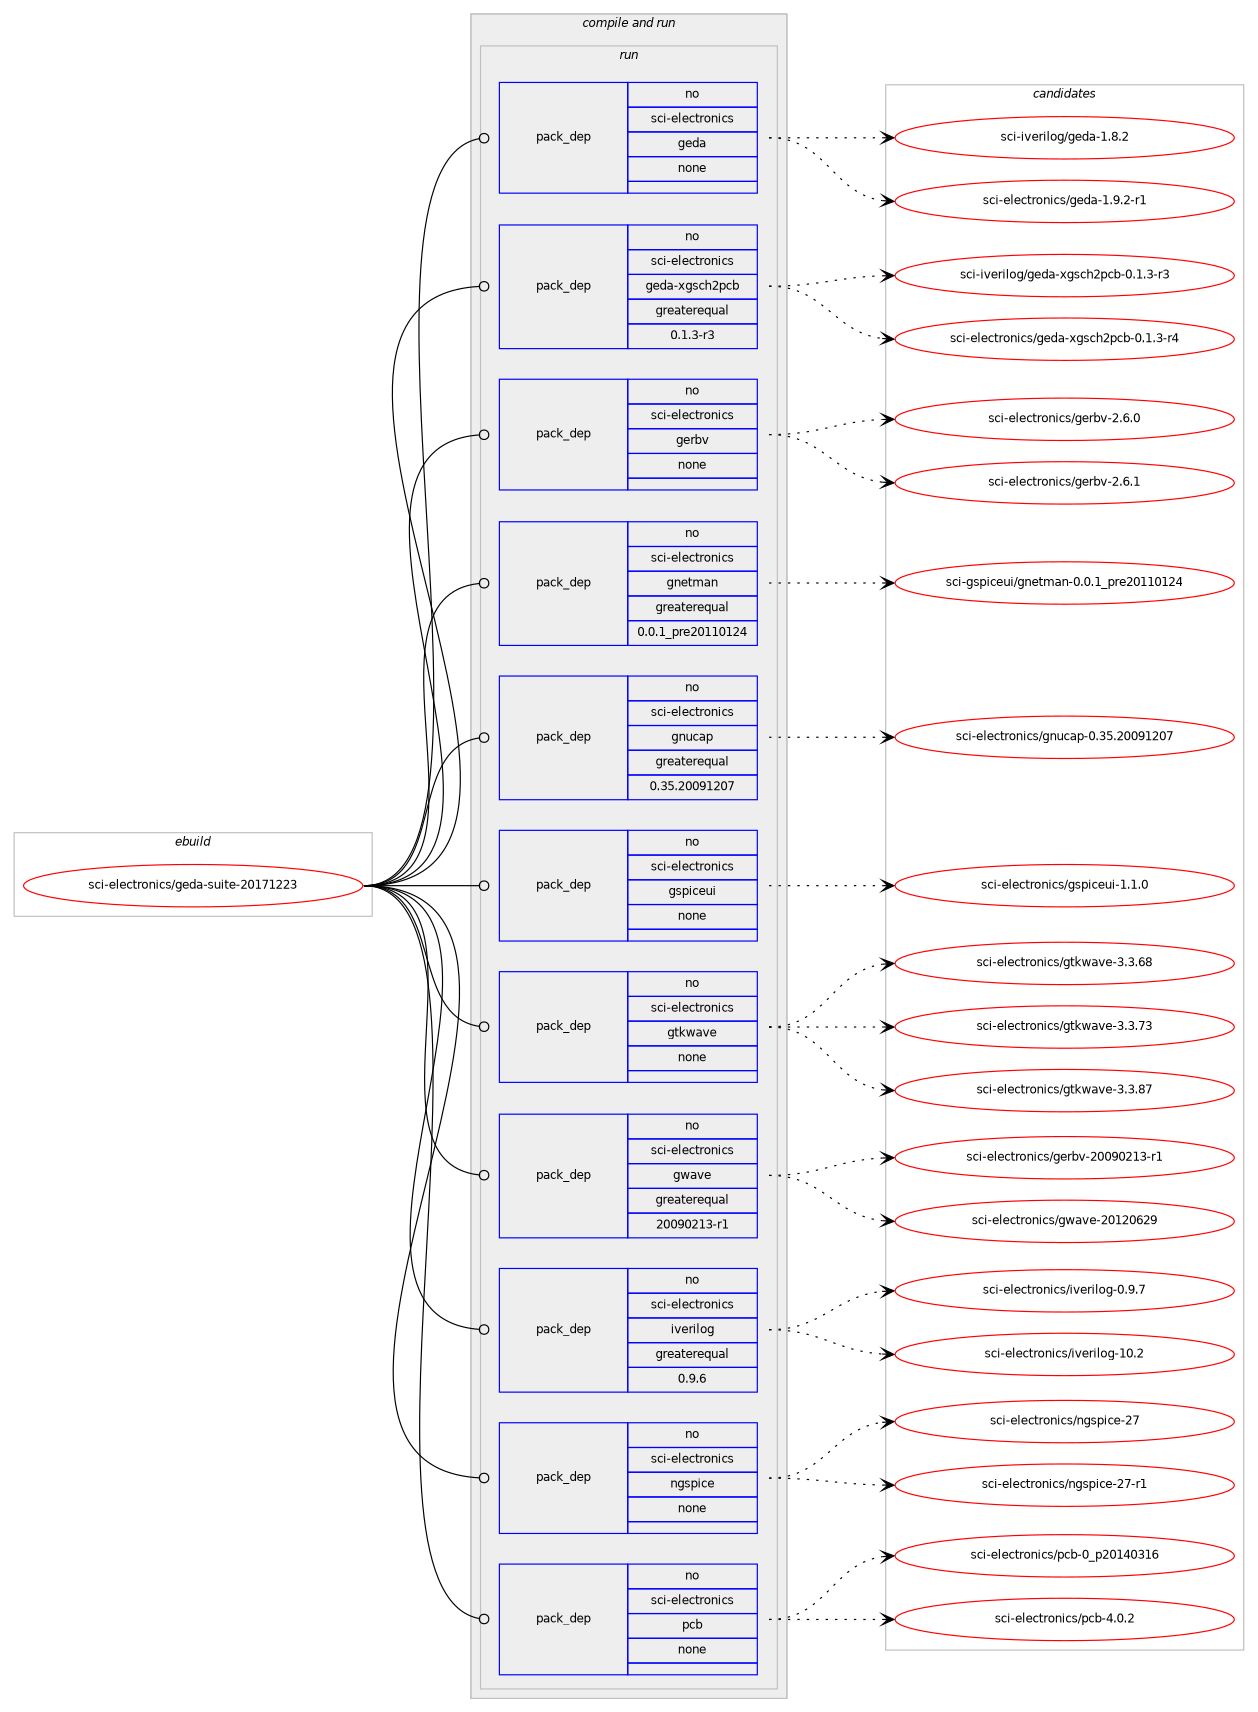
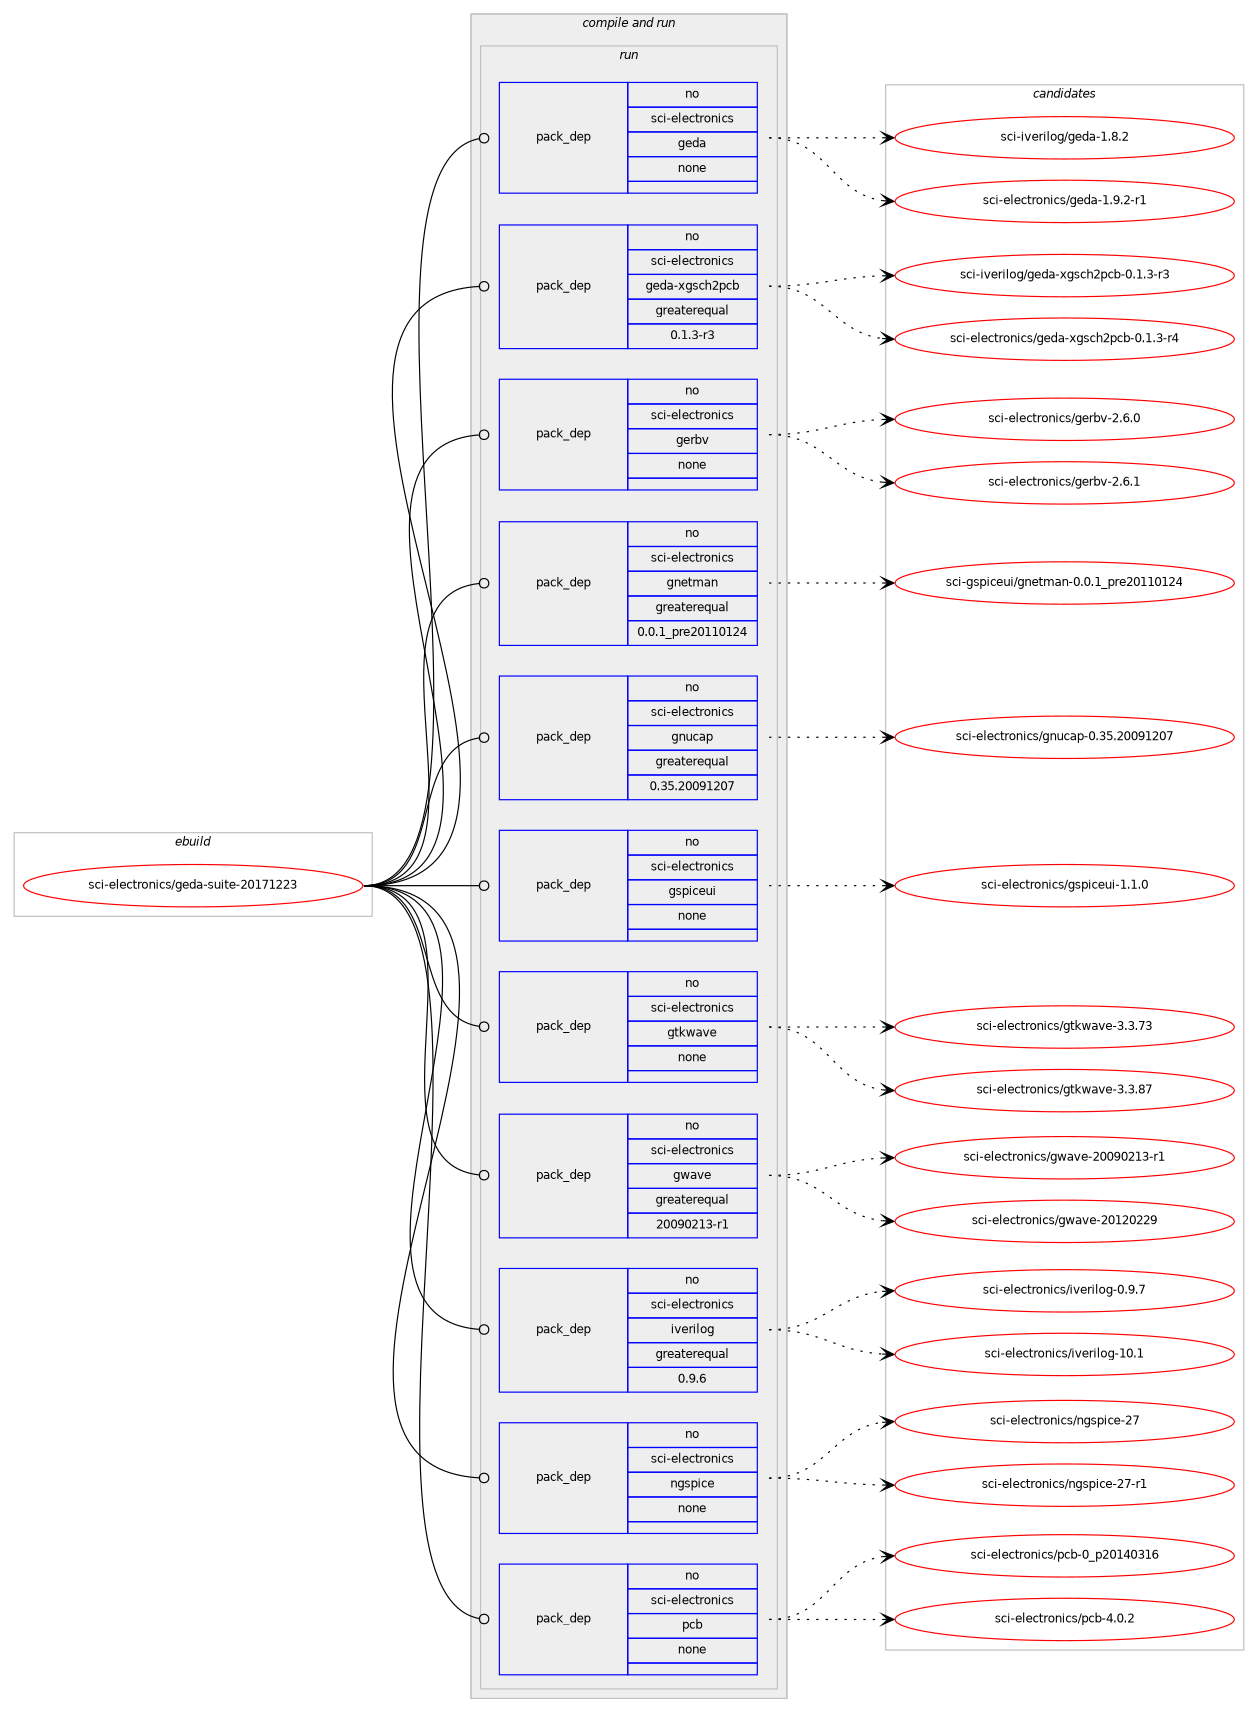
node "sci-electronics/gtkwave-3.3.68": removed
node "sci-electronics/gerbv-20090213-r1": label "sci-electronics/gerbv-20090213-r1" -> "sci-electronics/gwave-20090213-r1"
node "sci-electronics/gwave-20120629": label "sci-electronics/gwave-20120629" -> "sci-electronics/gwave-20120229"
node "sci-electronics/iverilog-10.2": label "sci-electronics/iverilog-10.2" -> "sci-electronics/iverilog-10.1"
